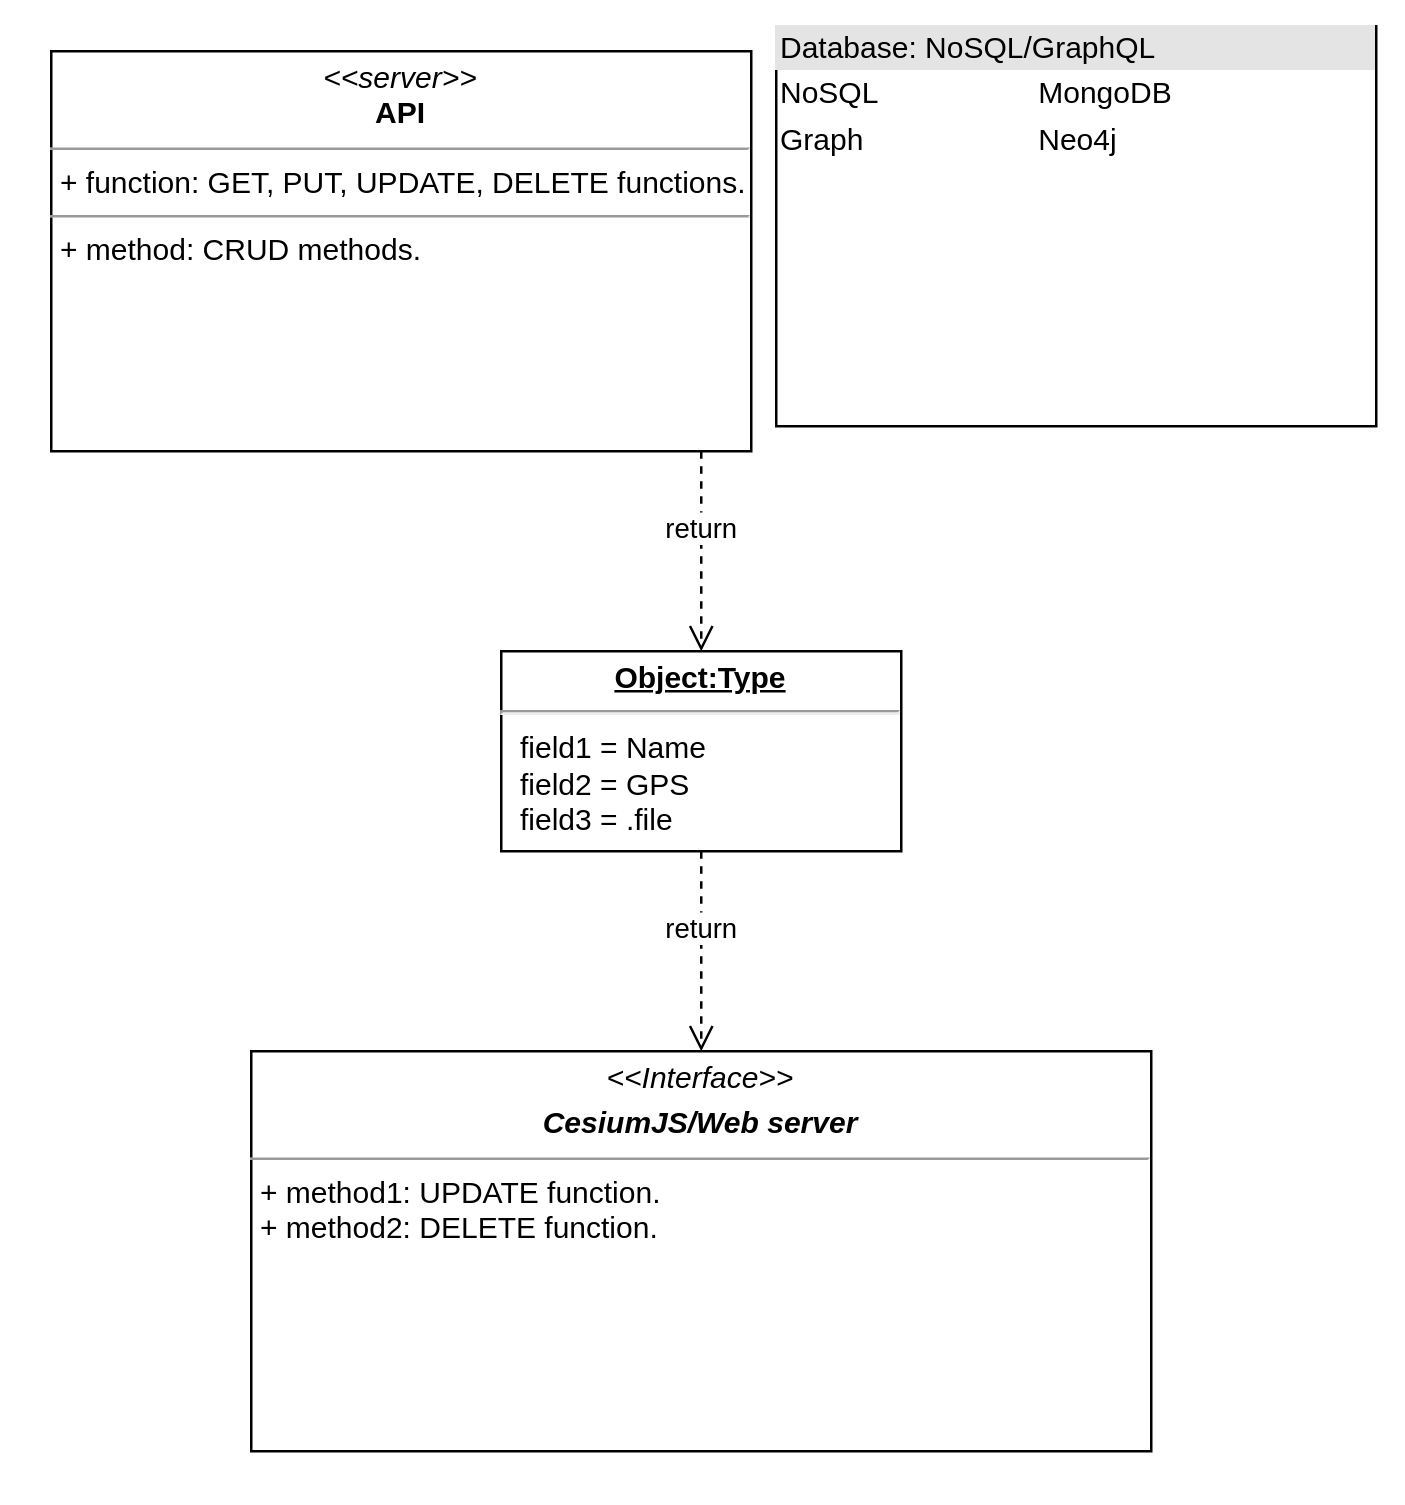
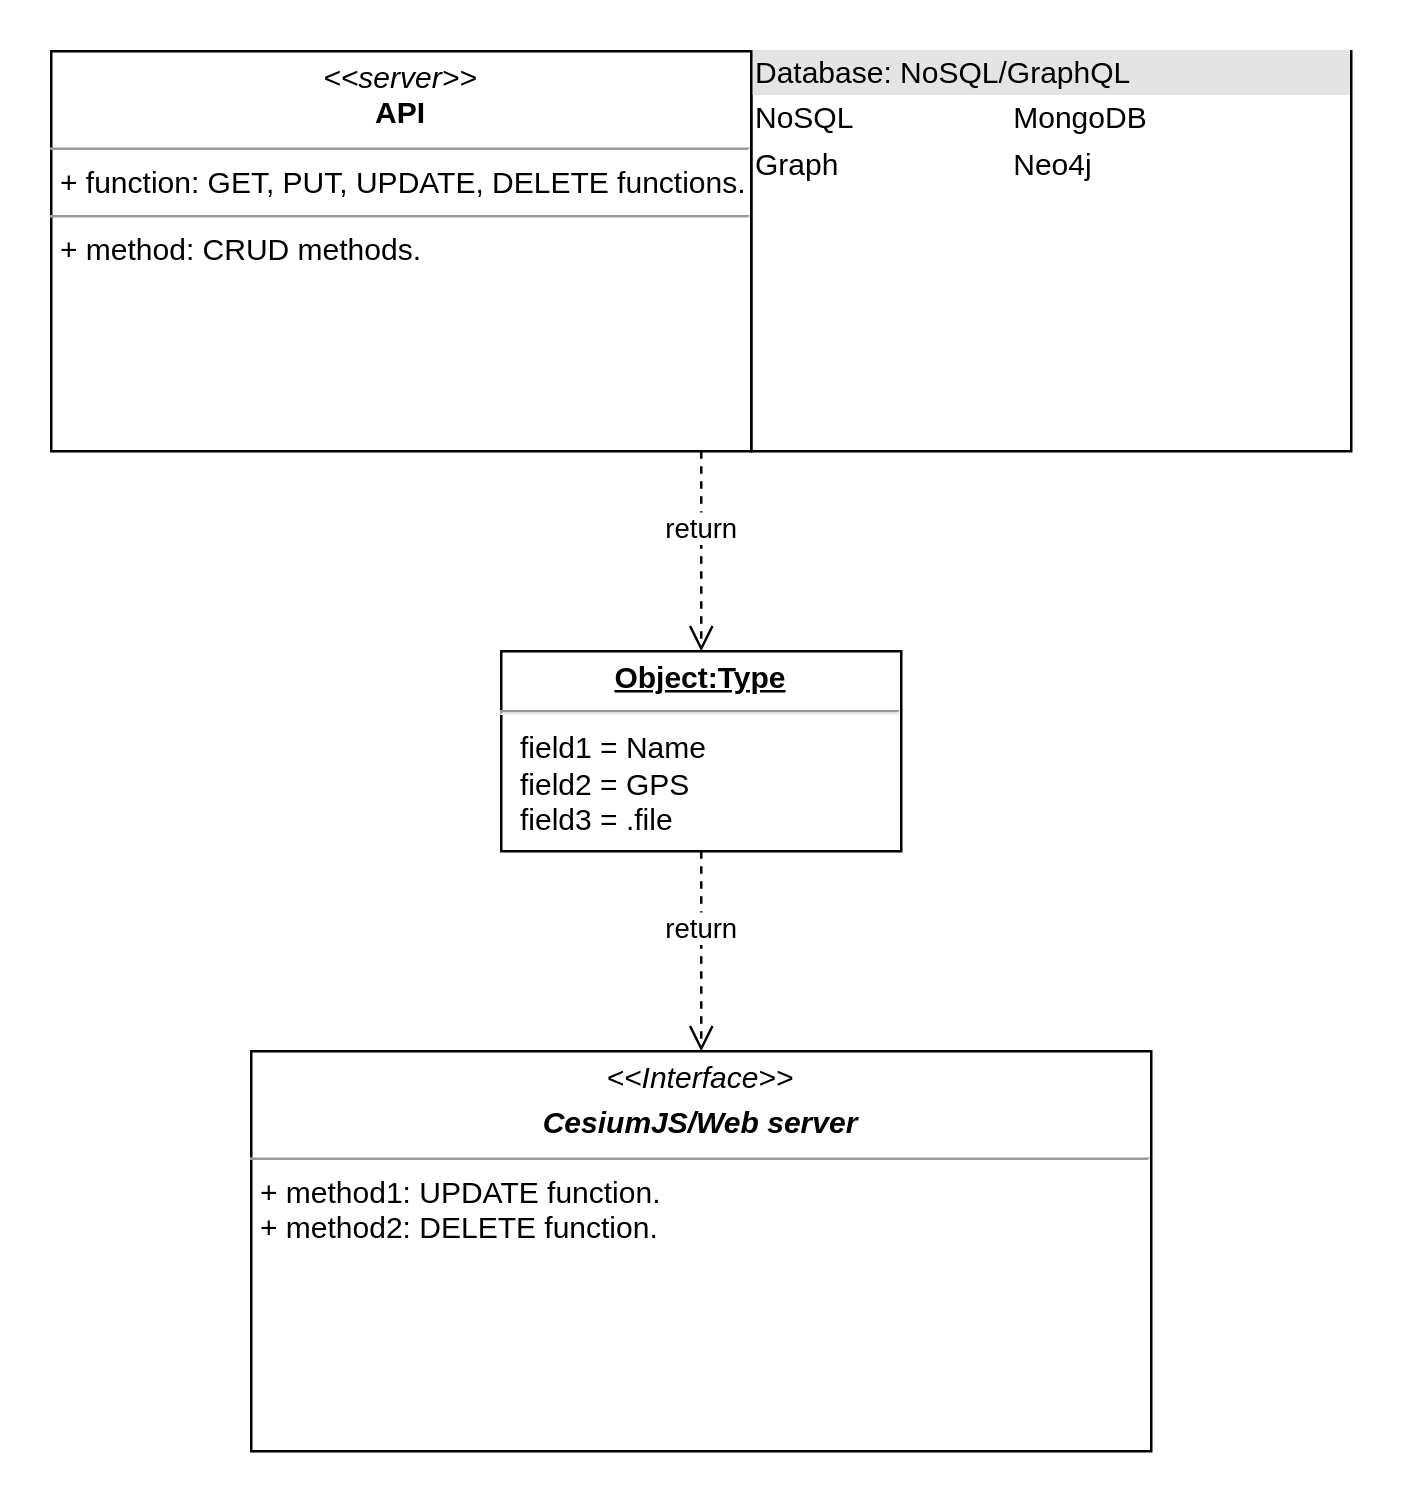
node "Database: NoSQL/GraphQL NoSQL MongoDB Graph Neo4j": moved (1076, 226) -> (1051, 251)
